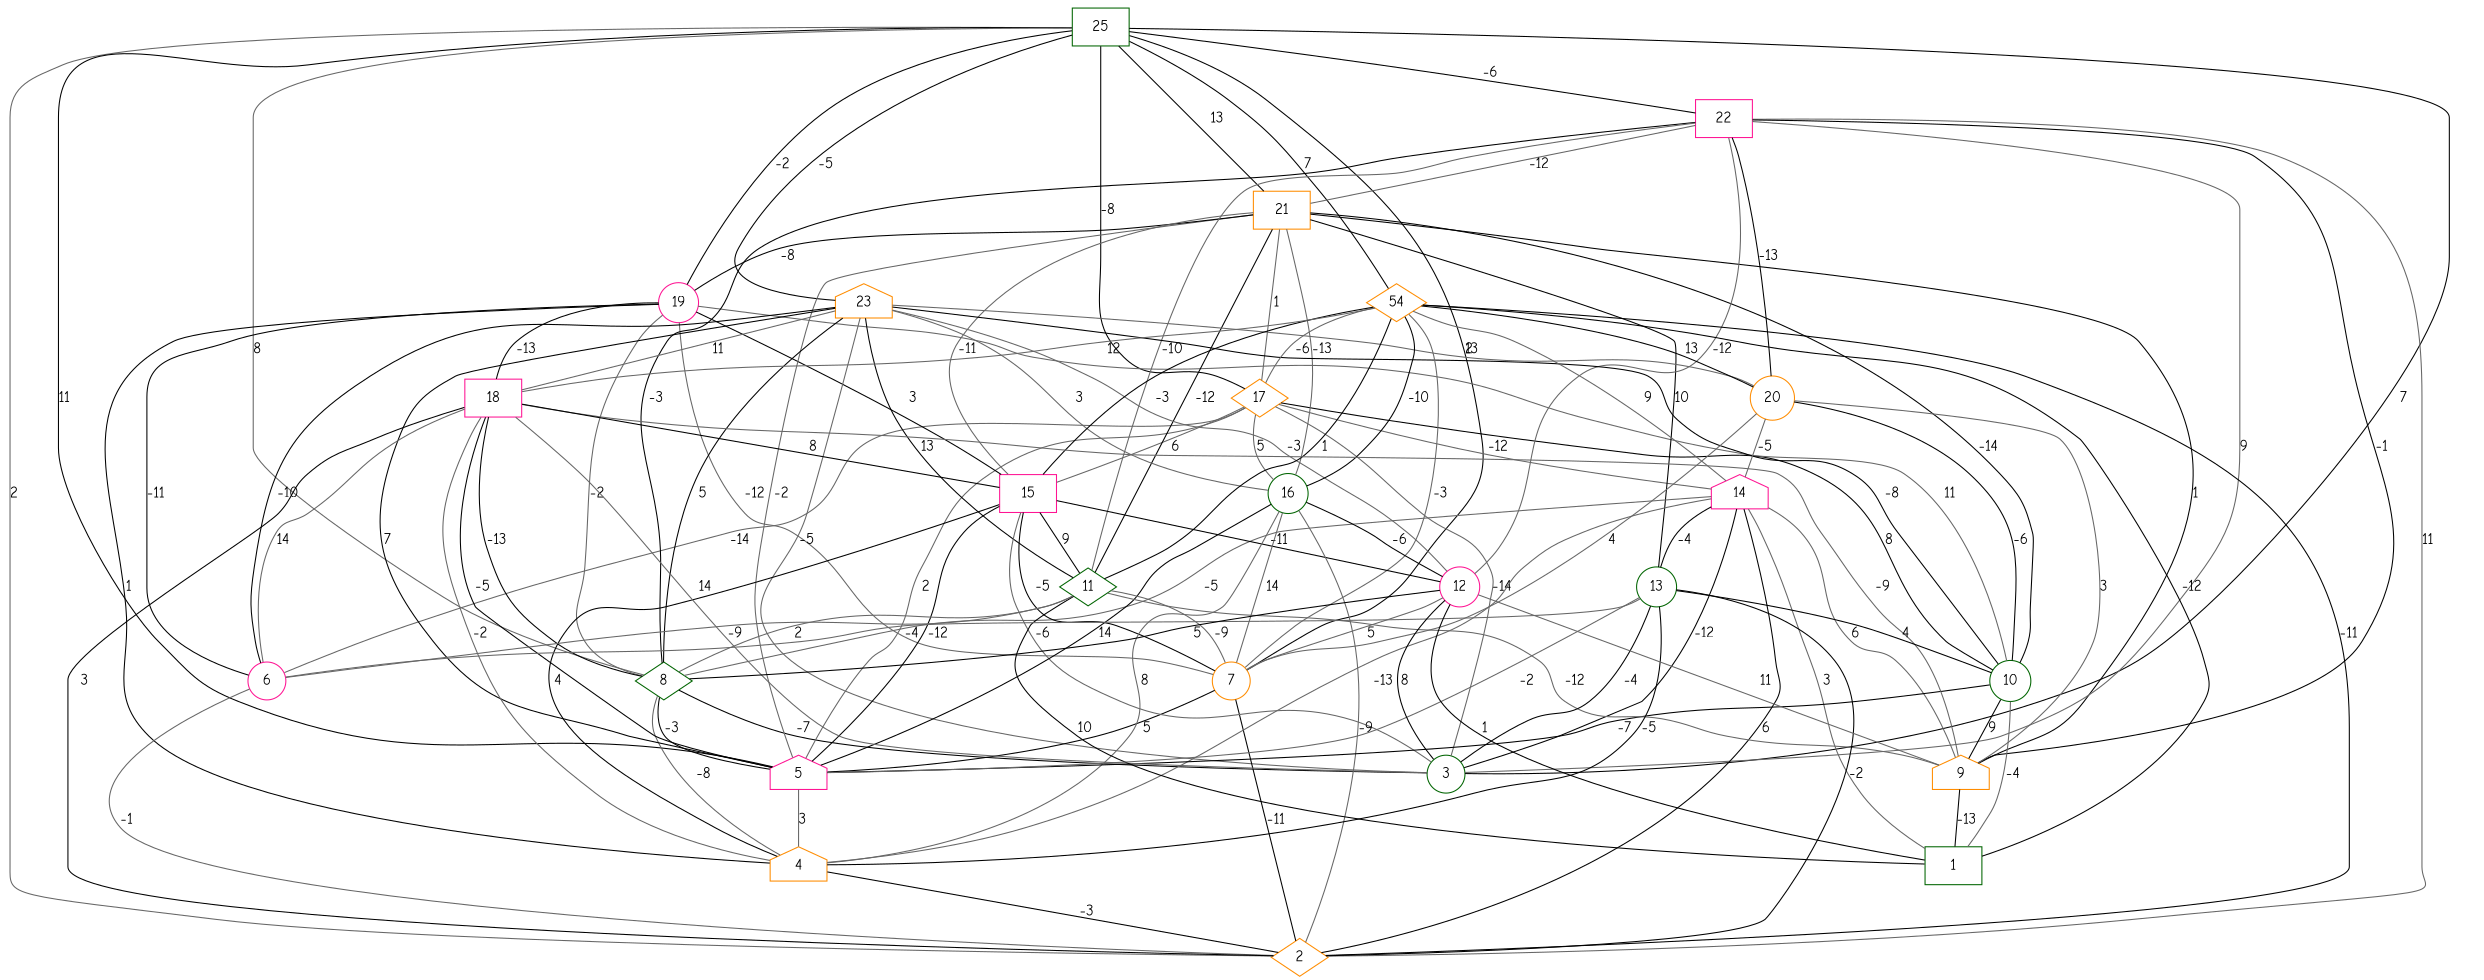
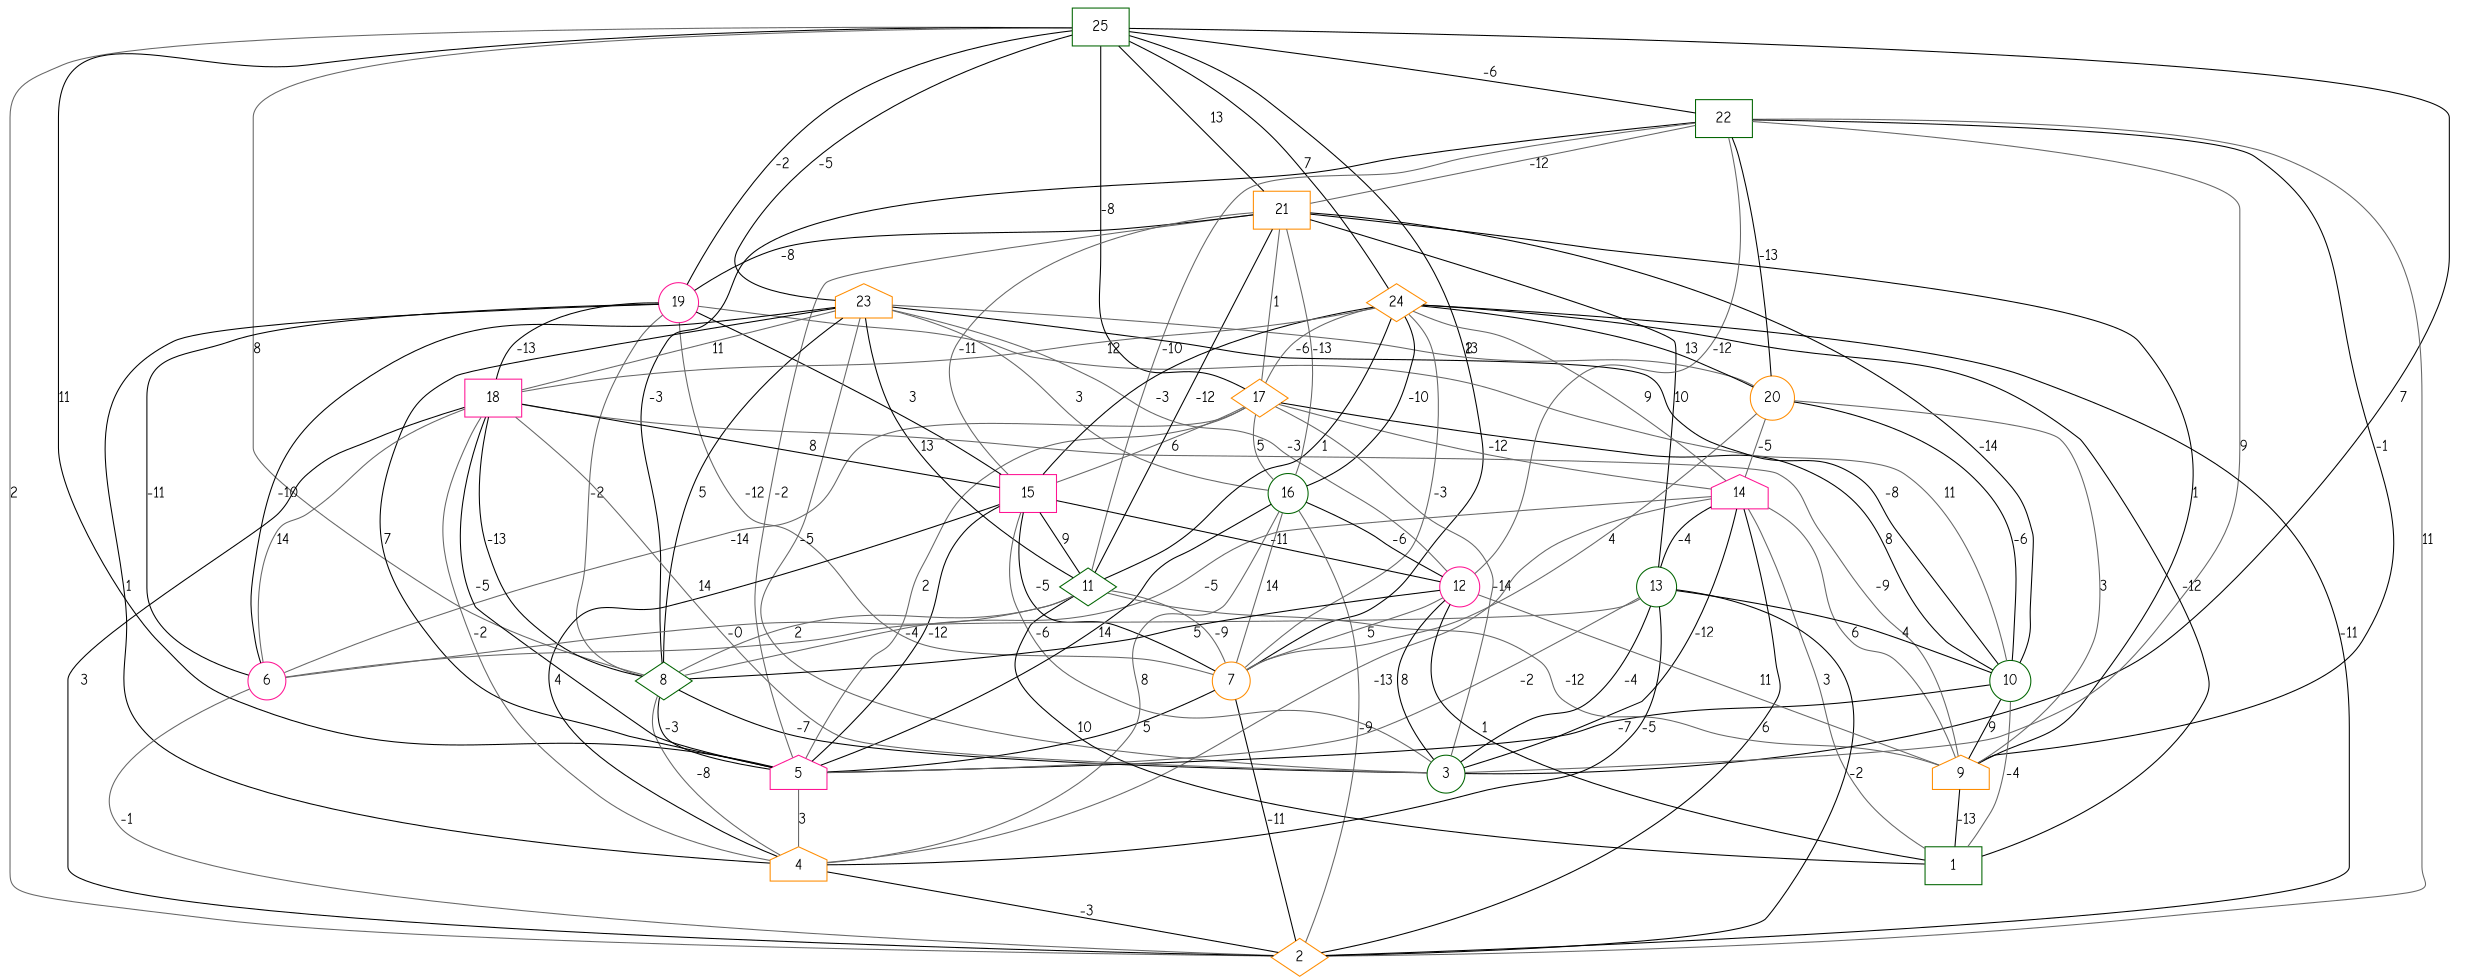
node "22": color deeppink -> darkgreen
node "54": label "54" -> "24"
edge "11" -- "6": label "-9" -> "-0"
